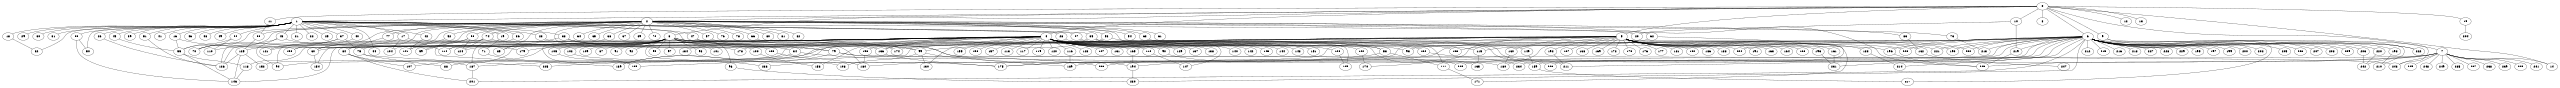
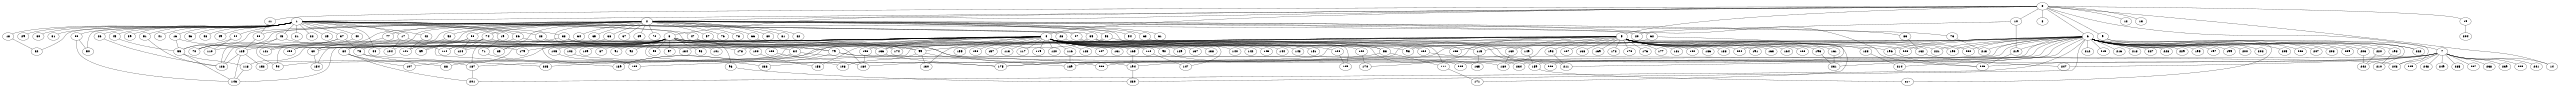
edge "36" -- "134": added
edge "3" -- "103": now "3" -- "44"
edge "7" -- "247": added
